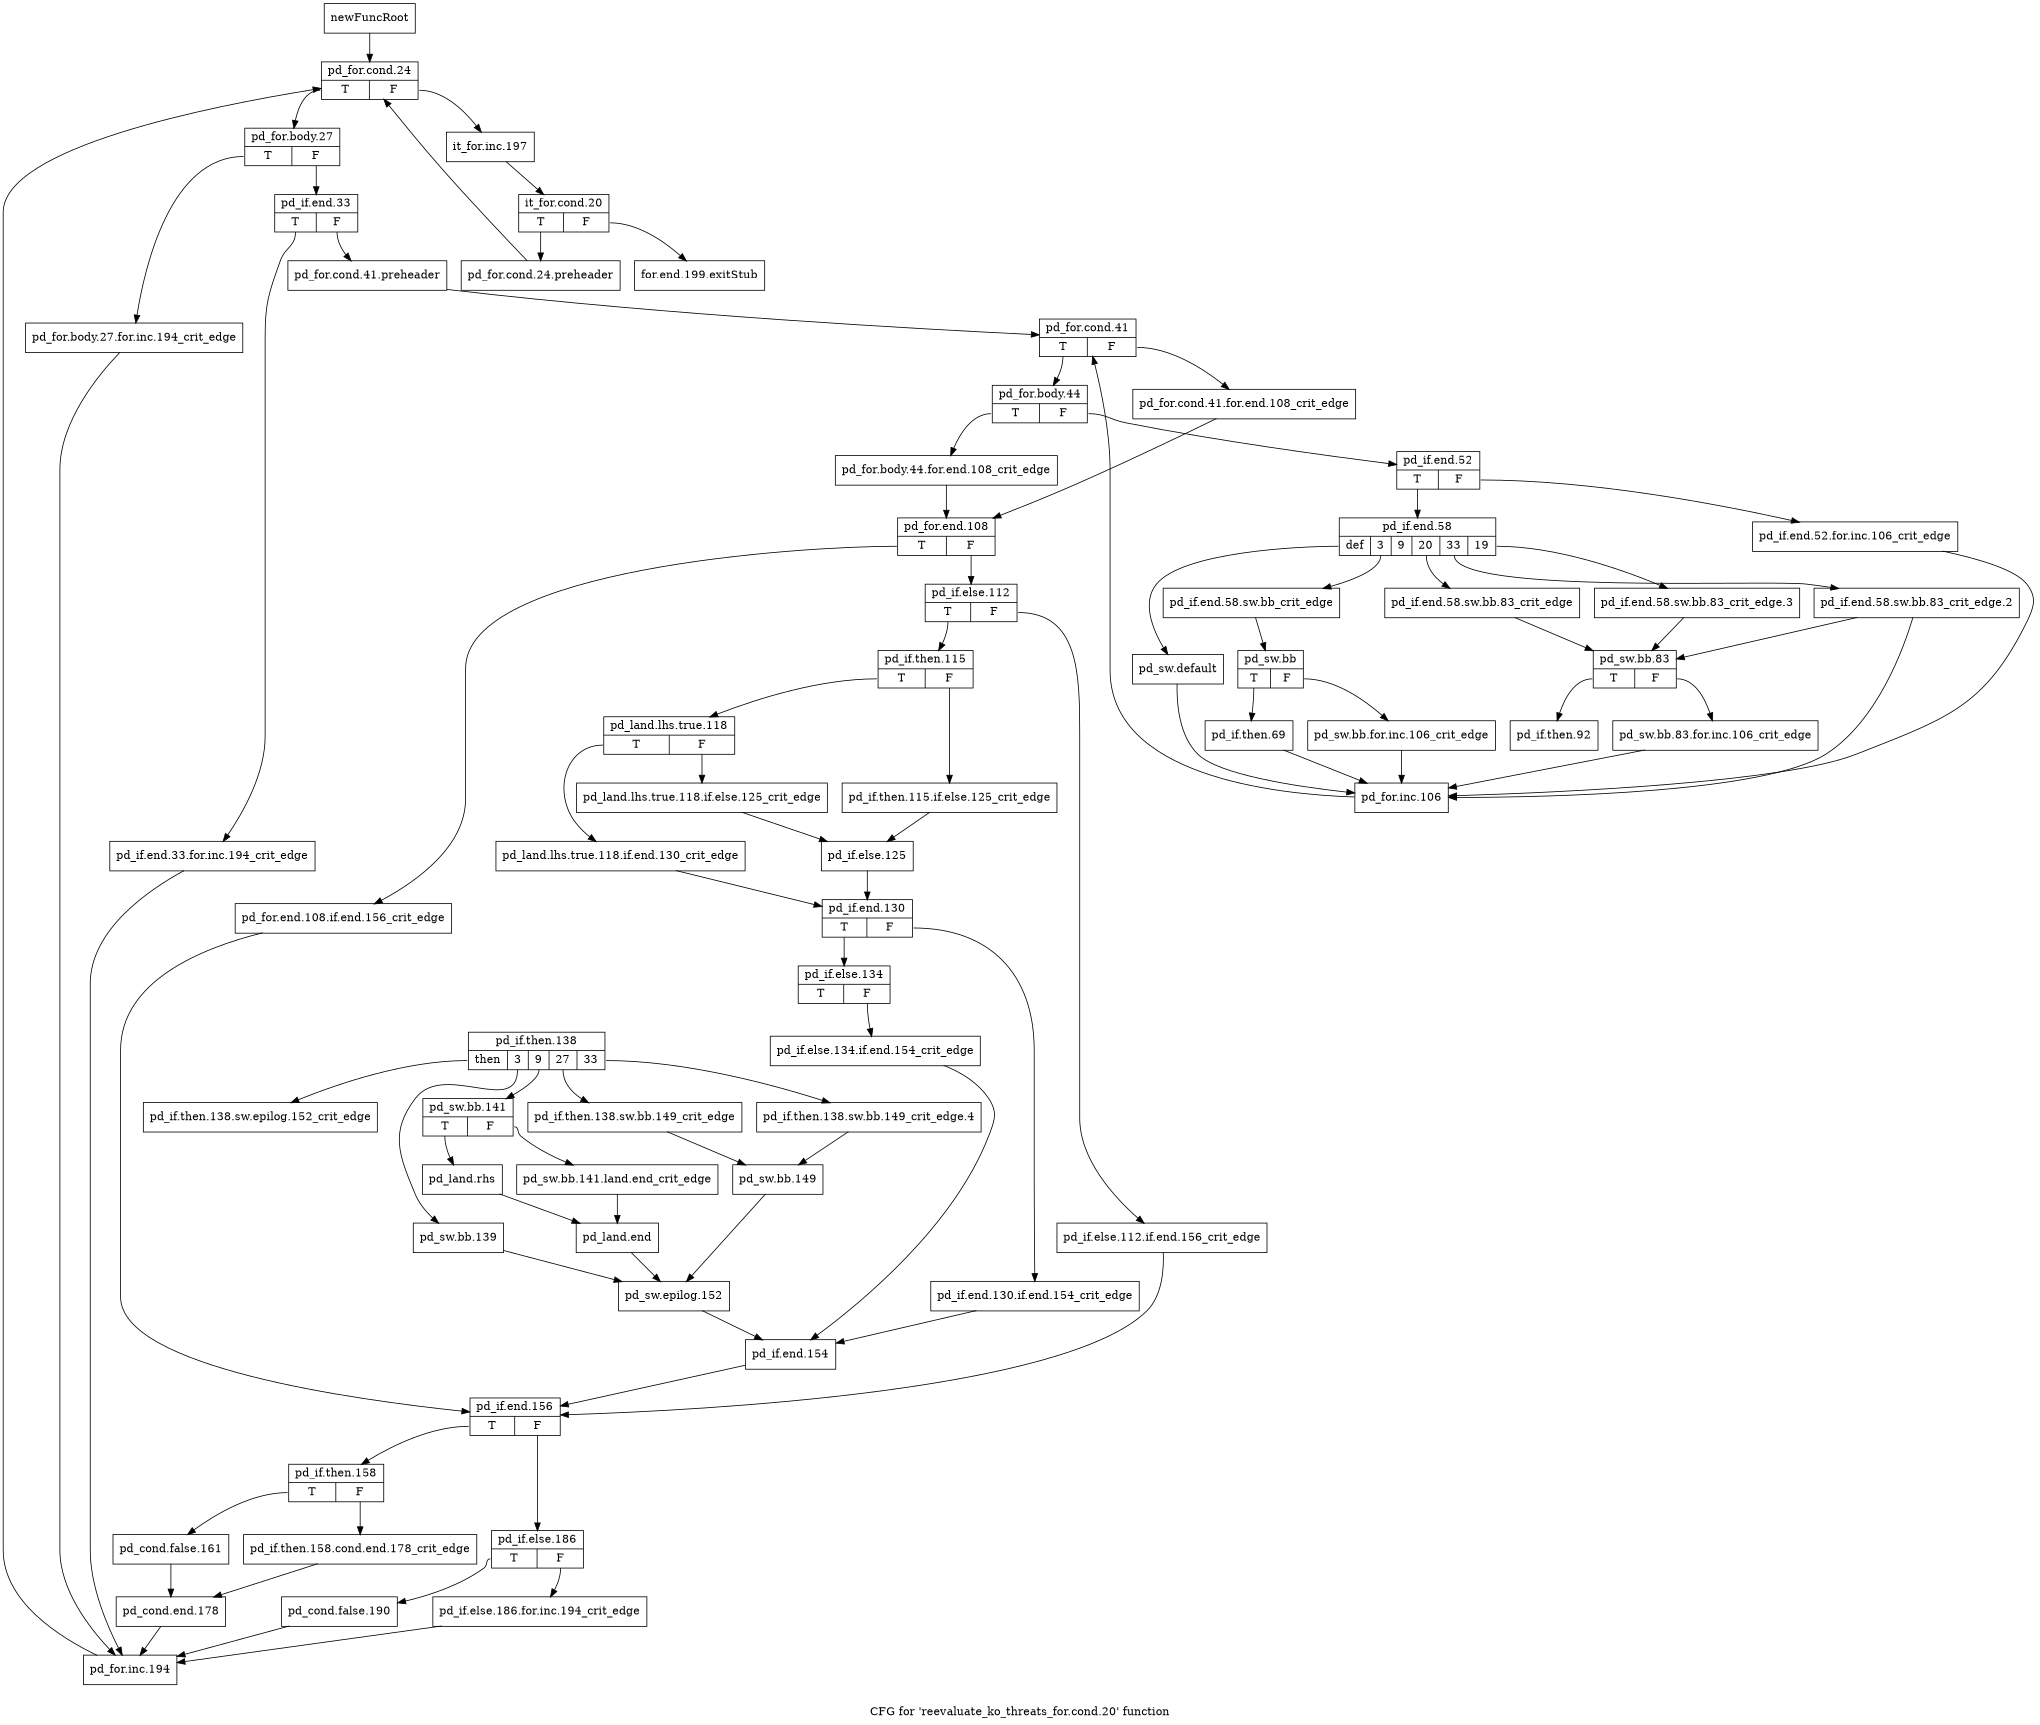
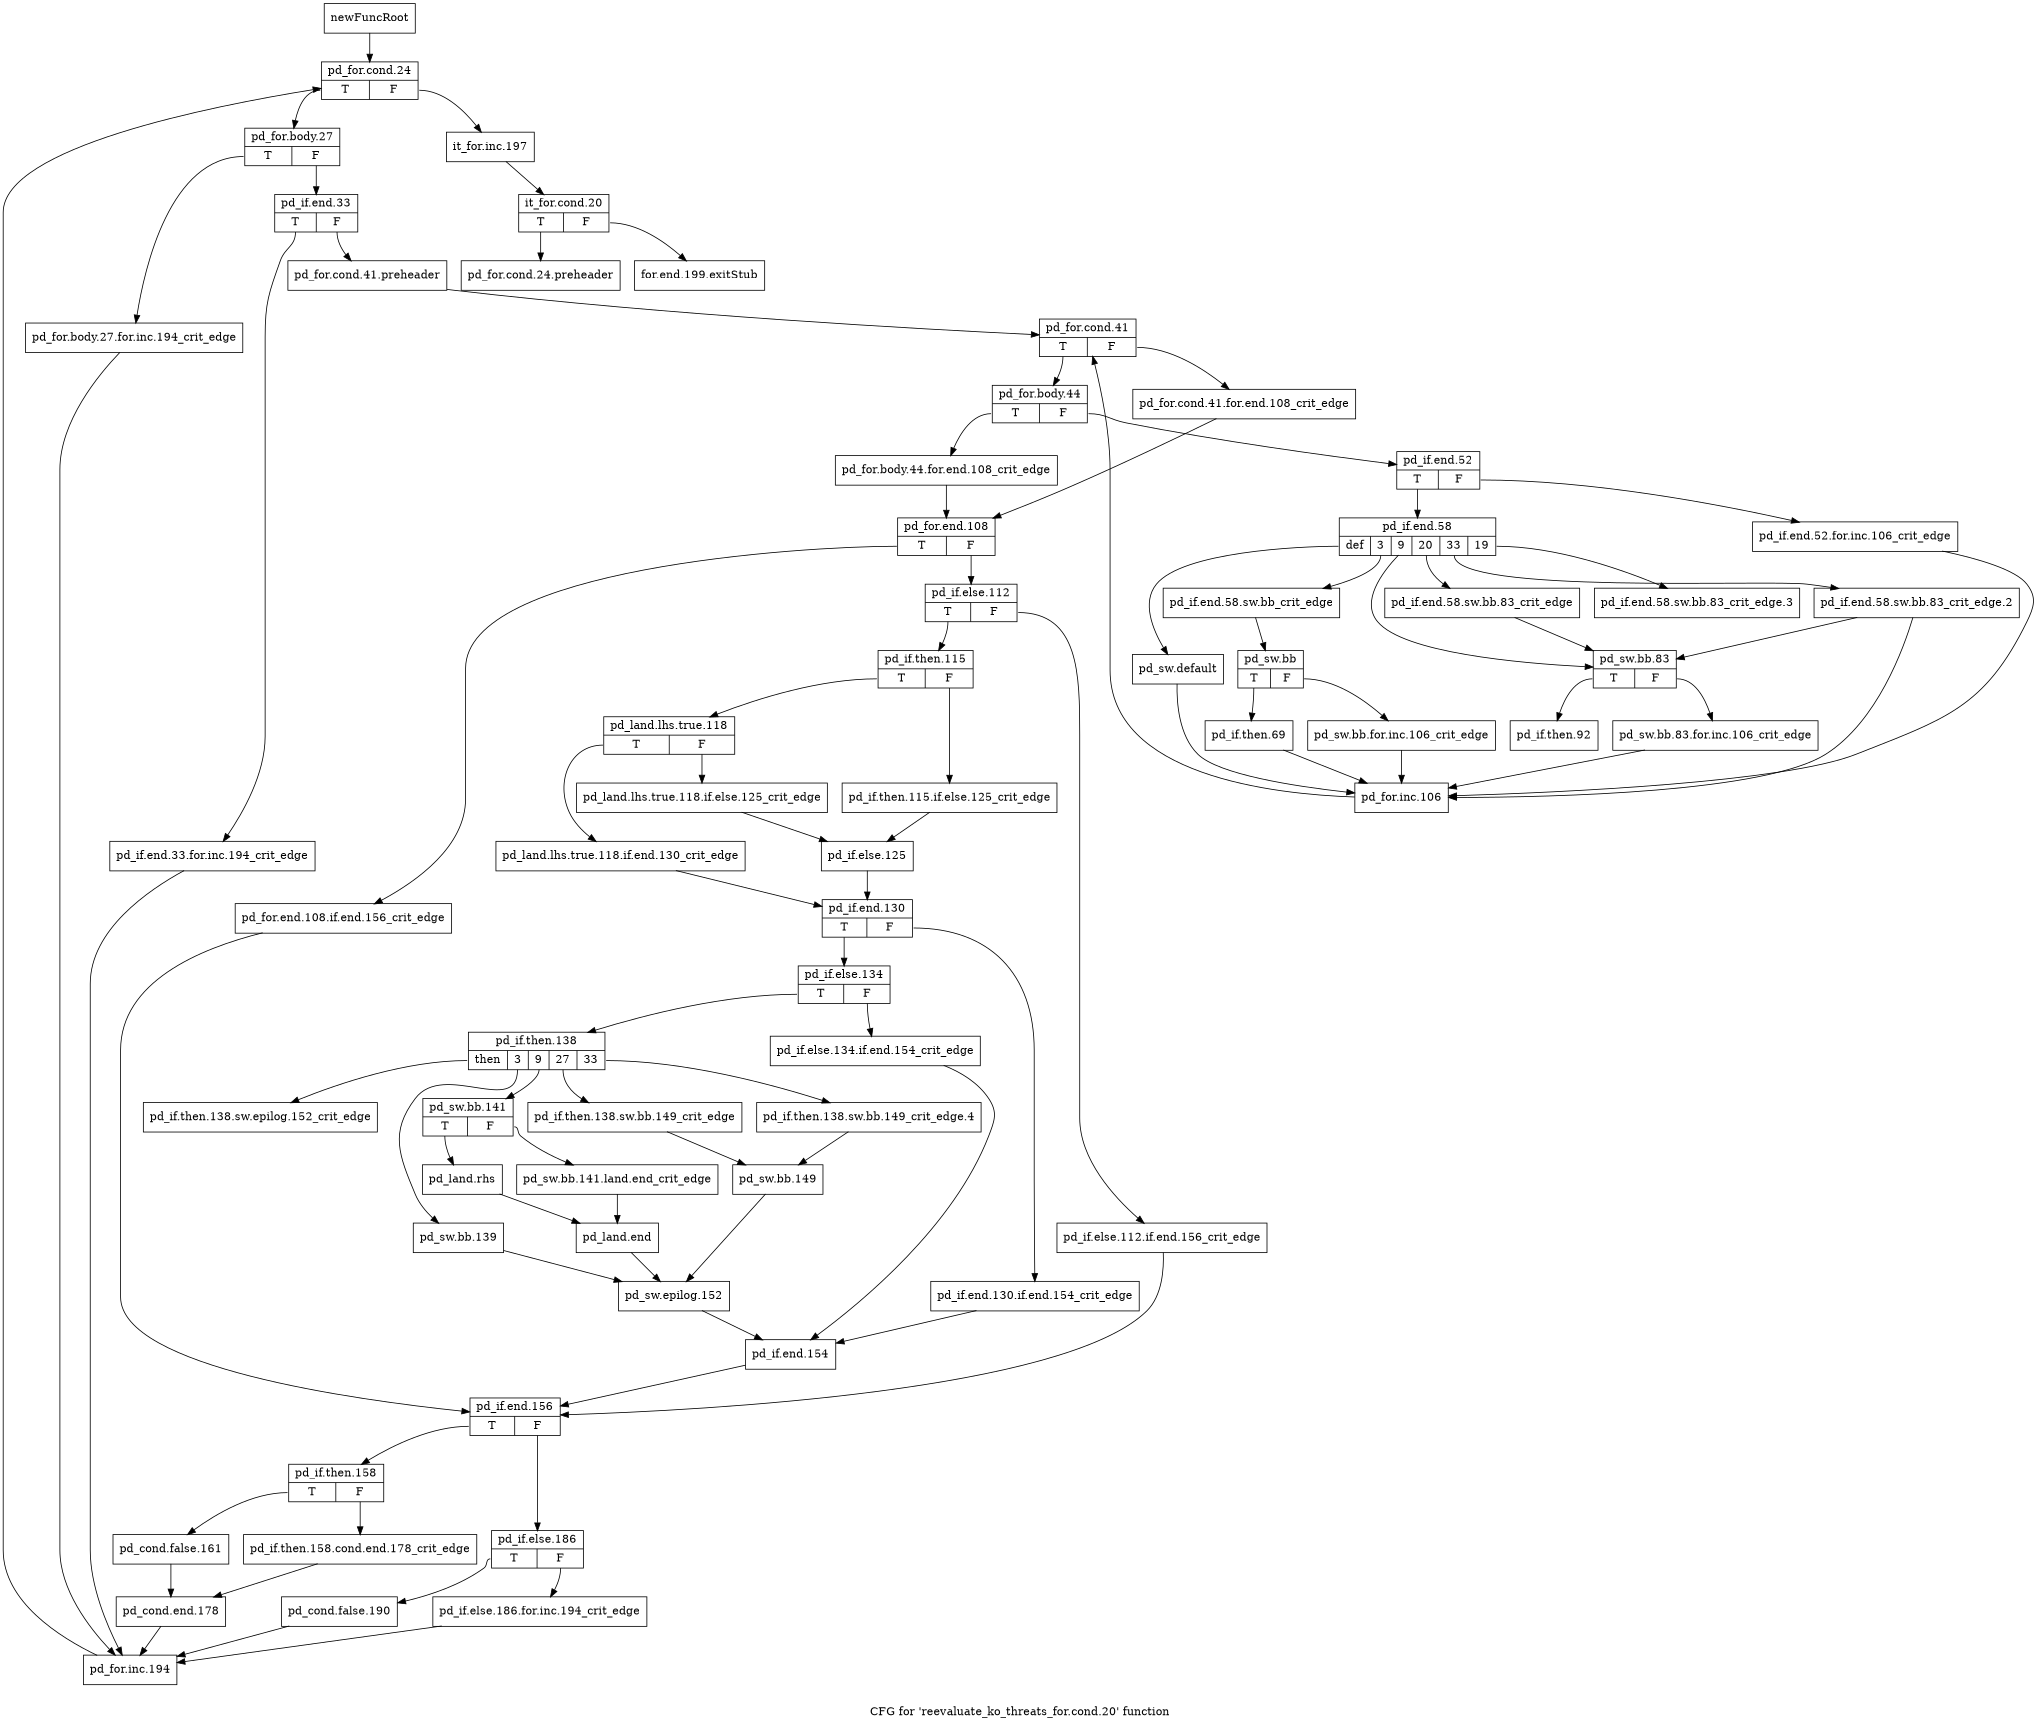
edge "pd_for.cond.24.preheader" -> "pd_for.cond.24": removed
edge "pd_if.end.58.sw.bb.83_crit_edge.3" -> "pd_sw.bb.83": now "pd_if.end.58" -> "pd_sw.bb.83"
edge "pd_if.else.134" -> "pd_if.then.138": added
